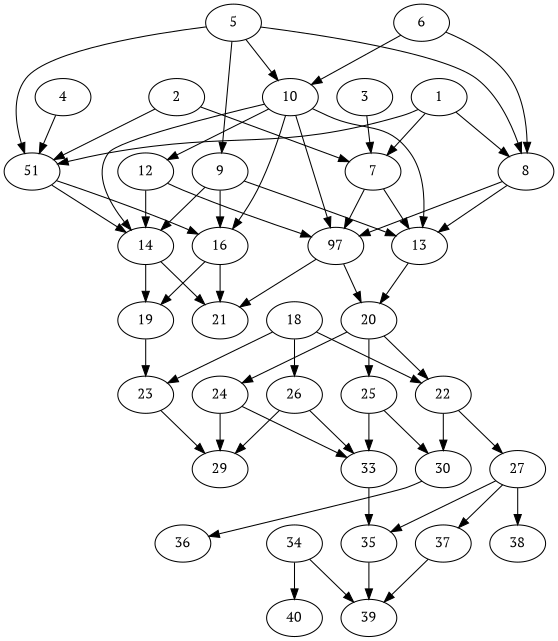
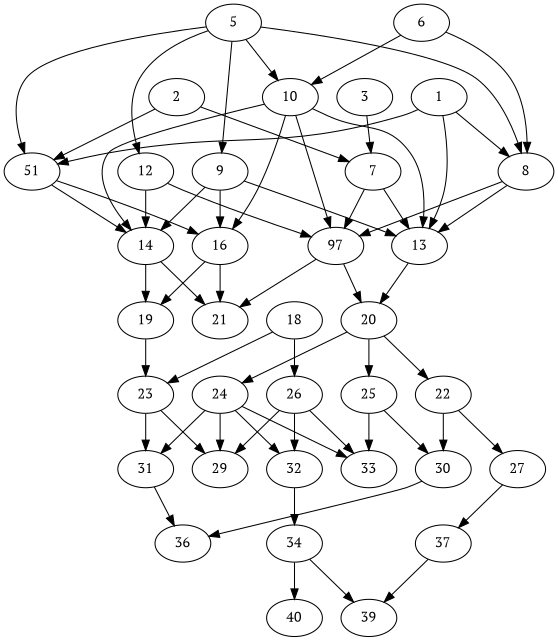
node "4": removed
edge "10" -> "12": now "5" -> "12"
edge "1" -> "7": now "1" -> "13"
edge "18" -> "22": removed
node "31": added
node "32": added
node "35": removed
node "38": removed
